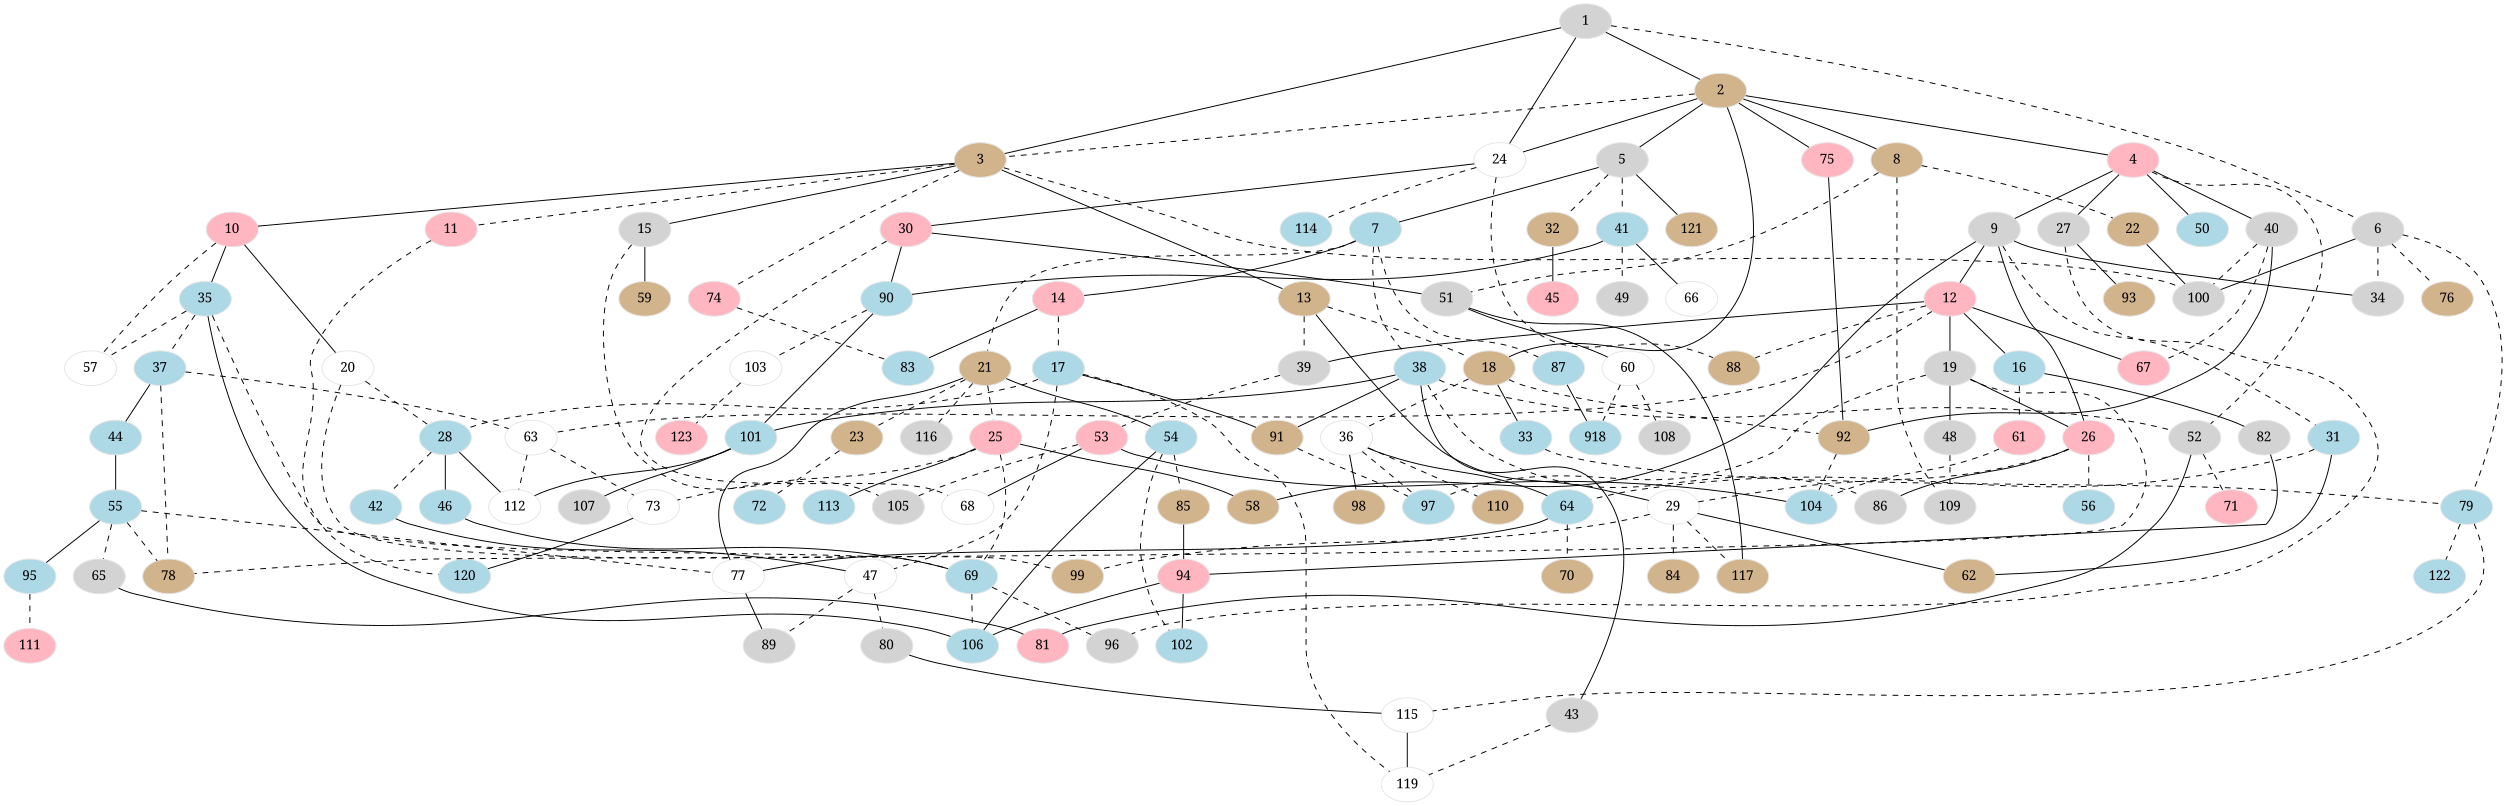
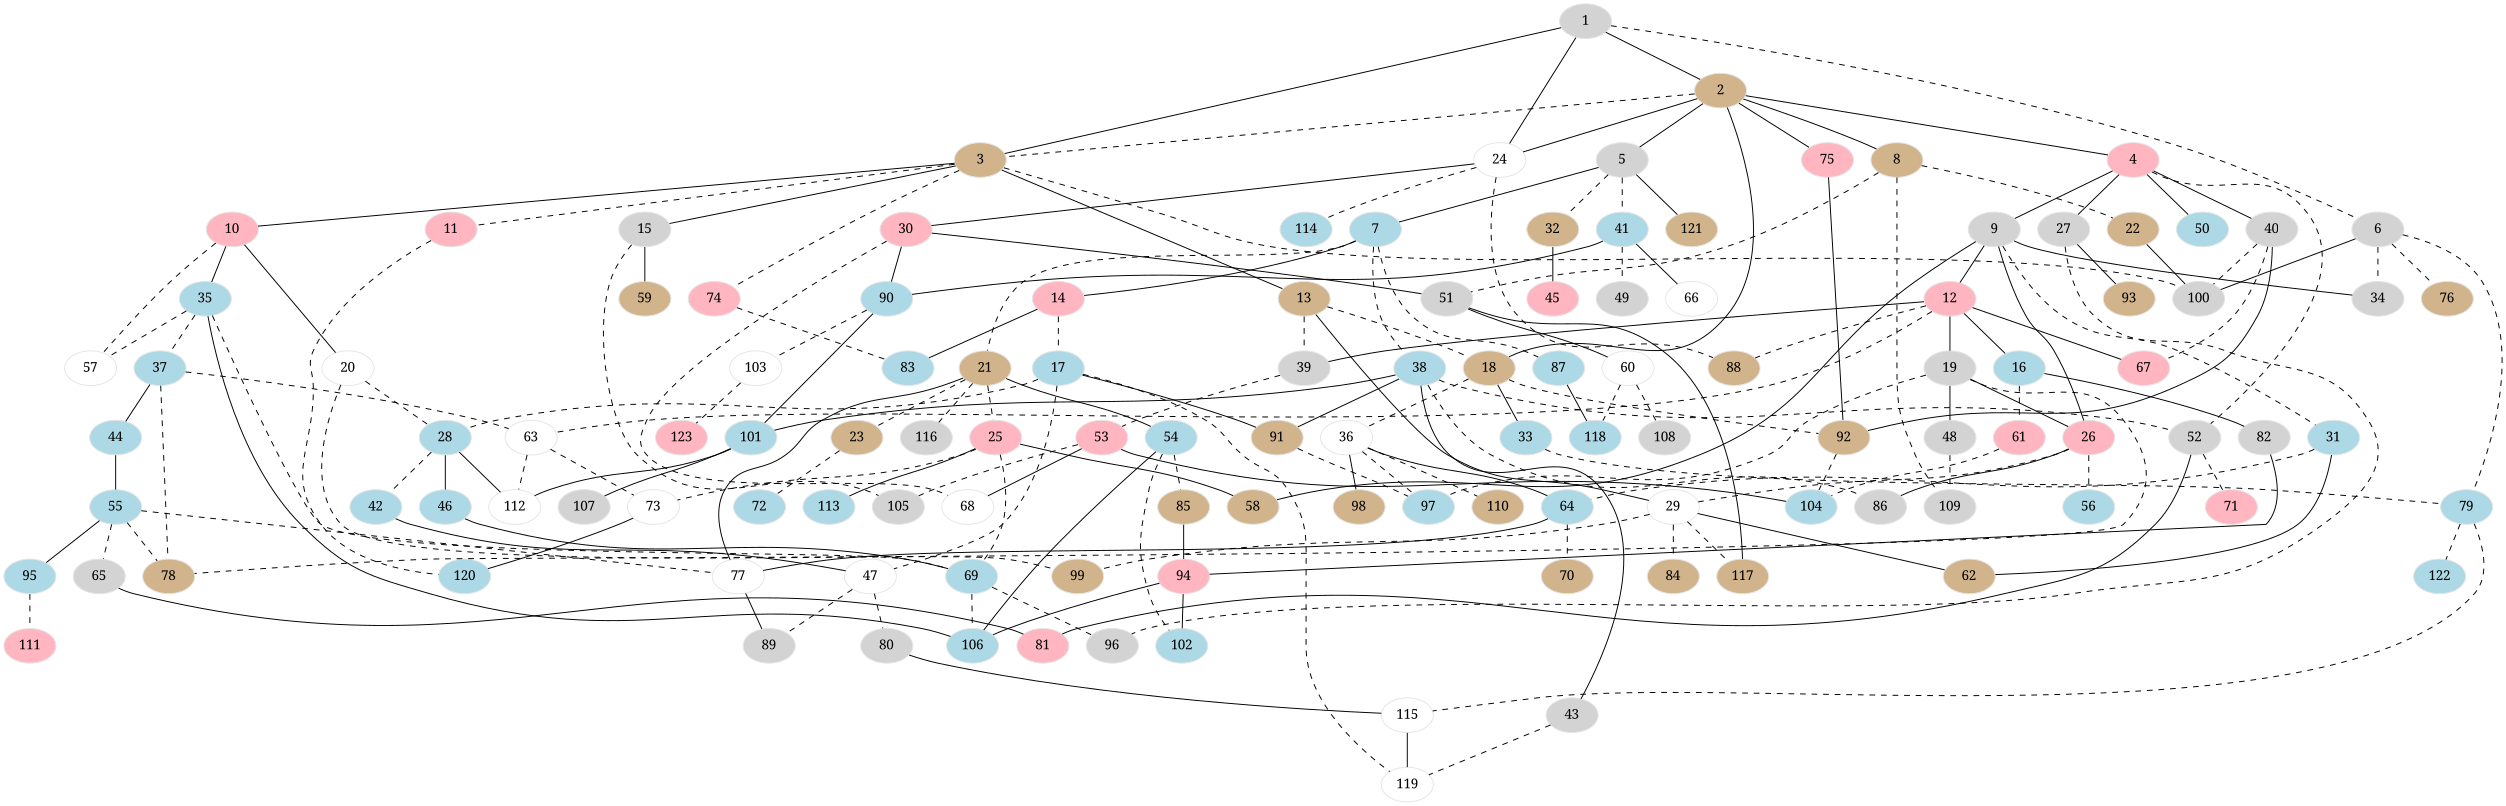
node "918": label "918" -> "118"
